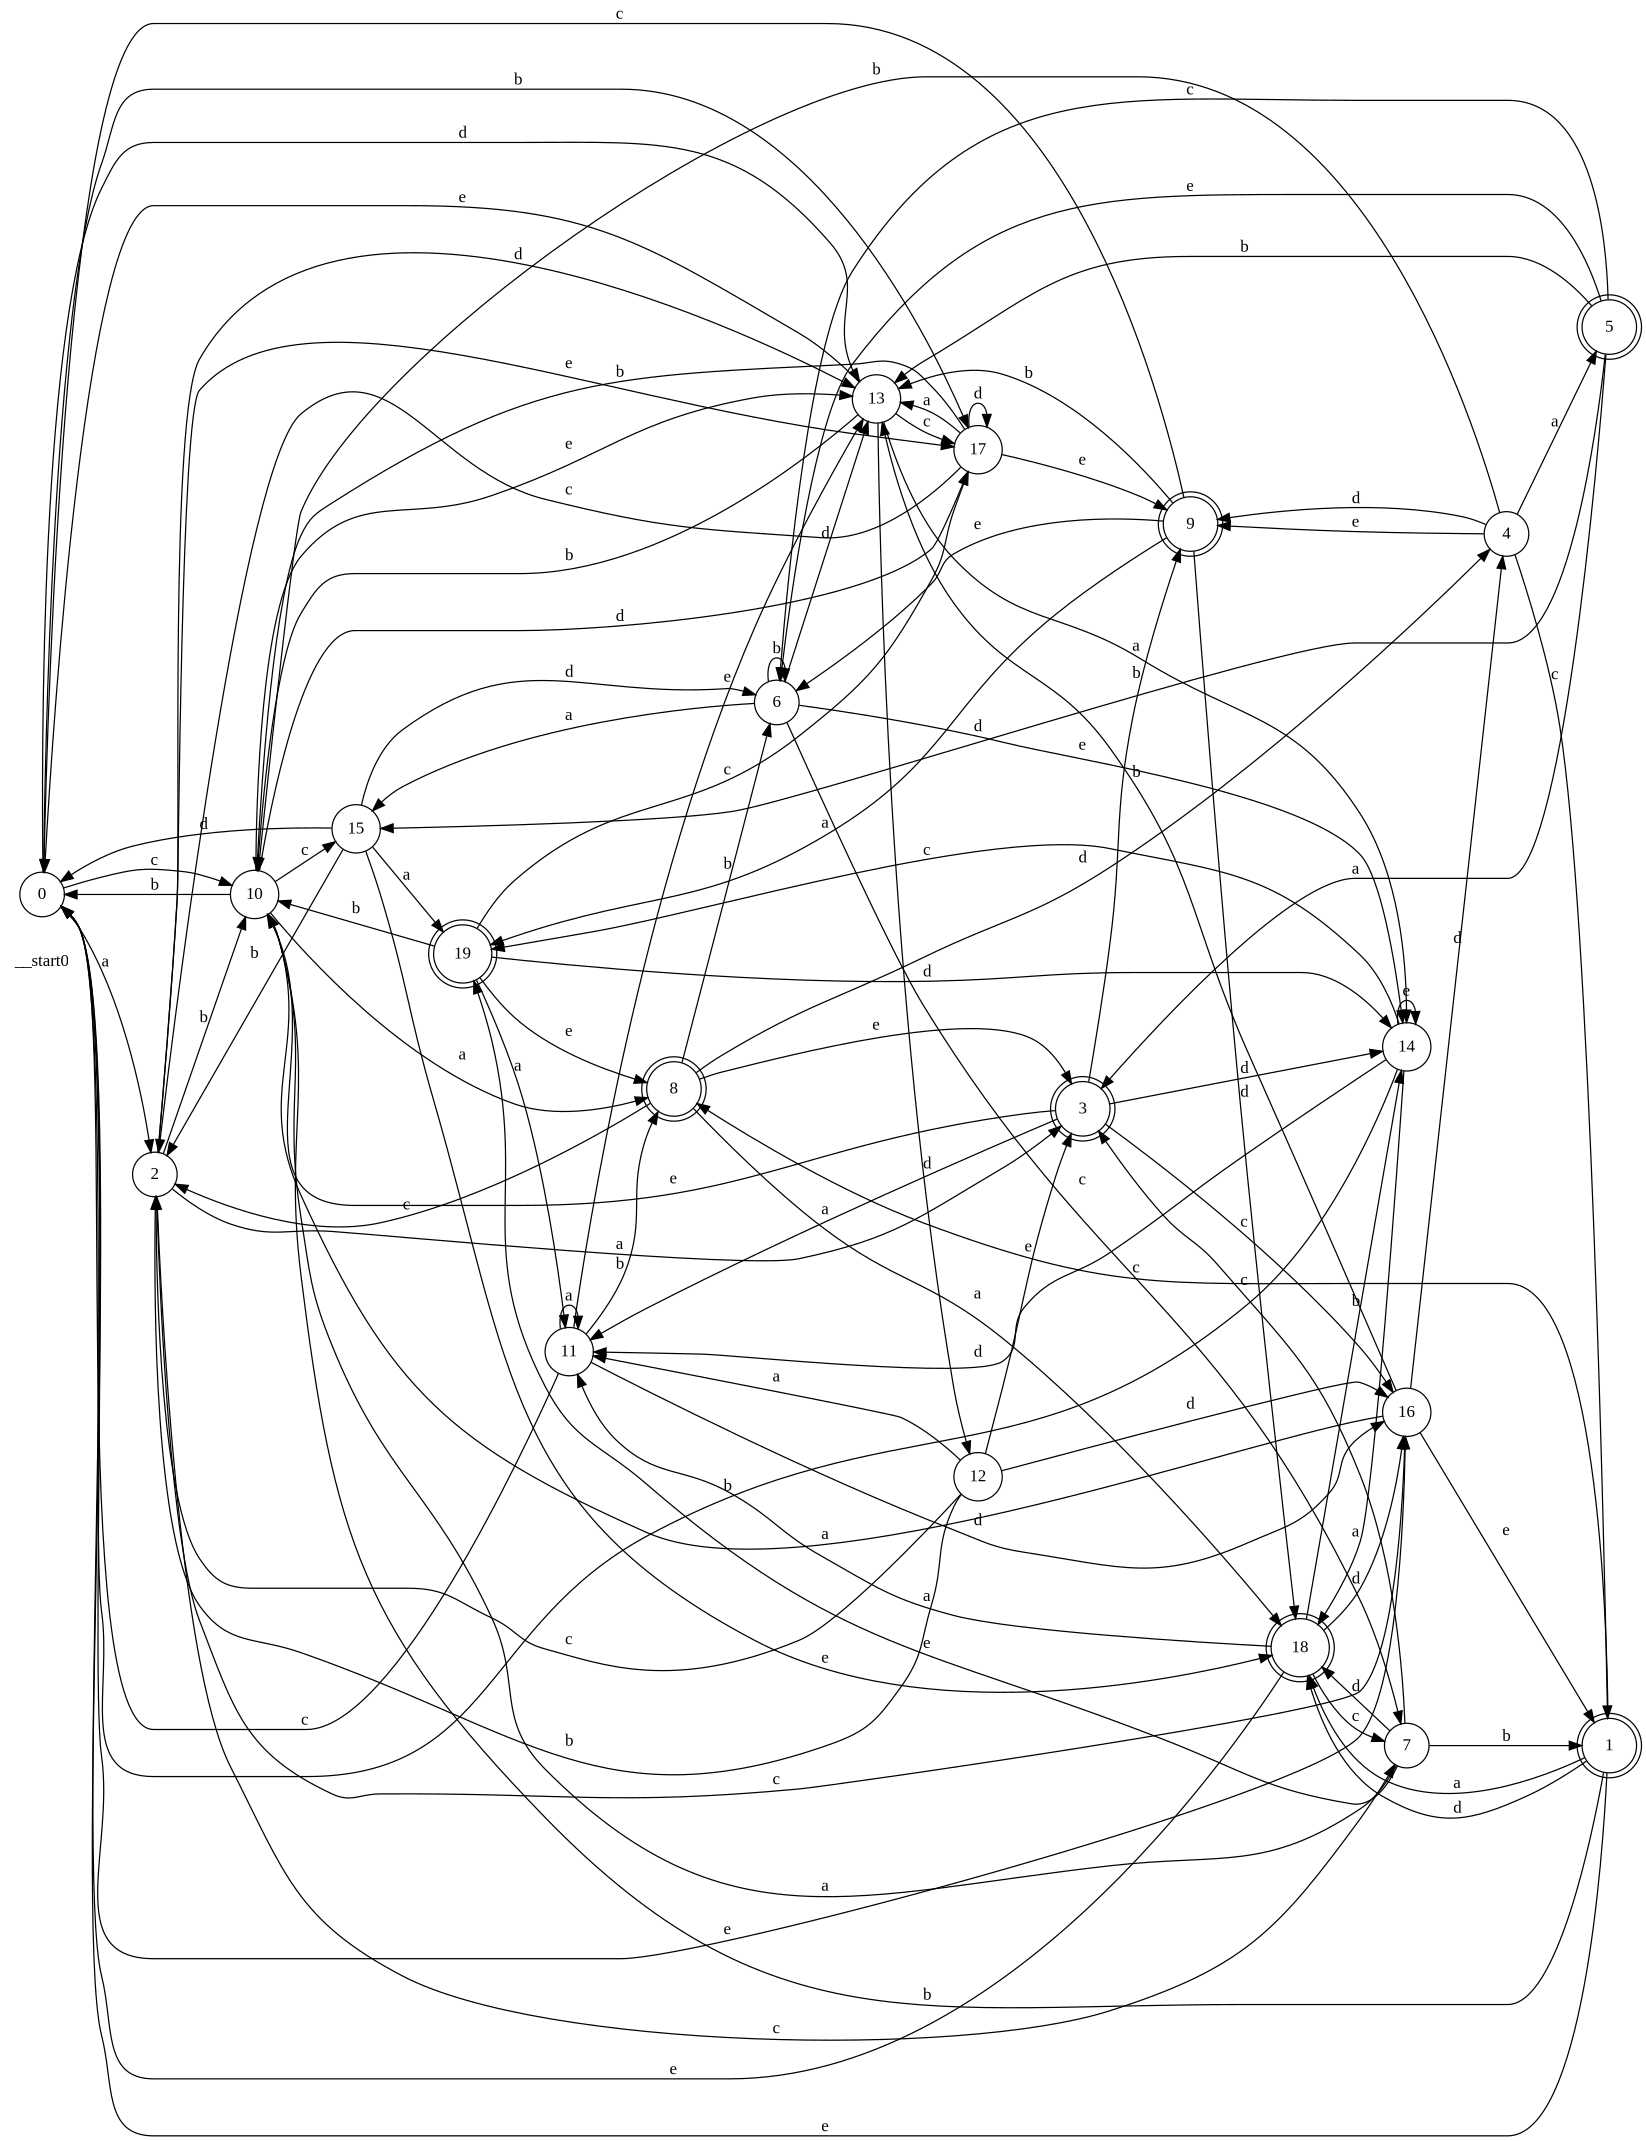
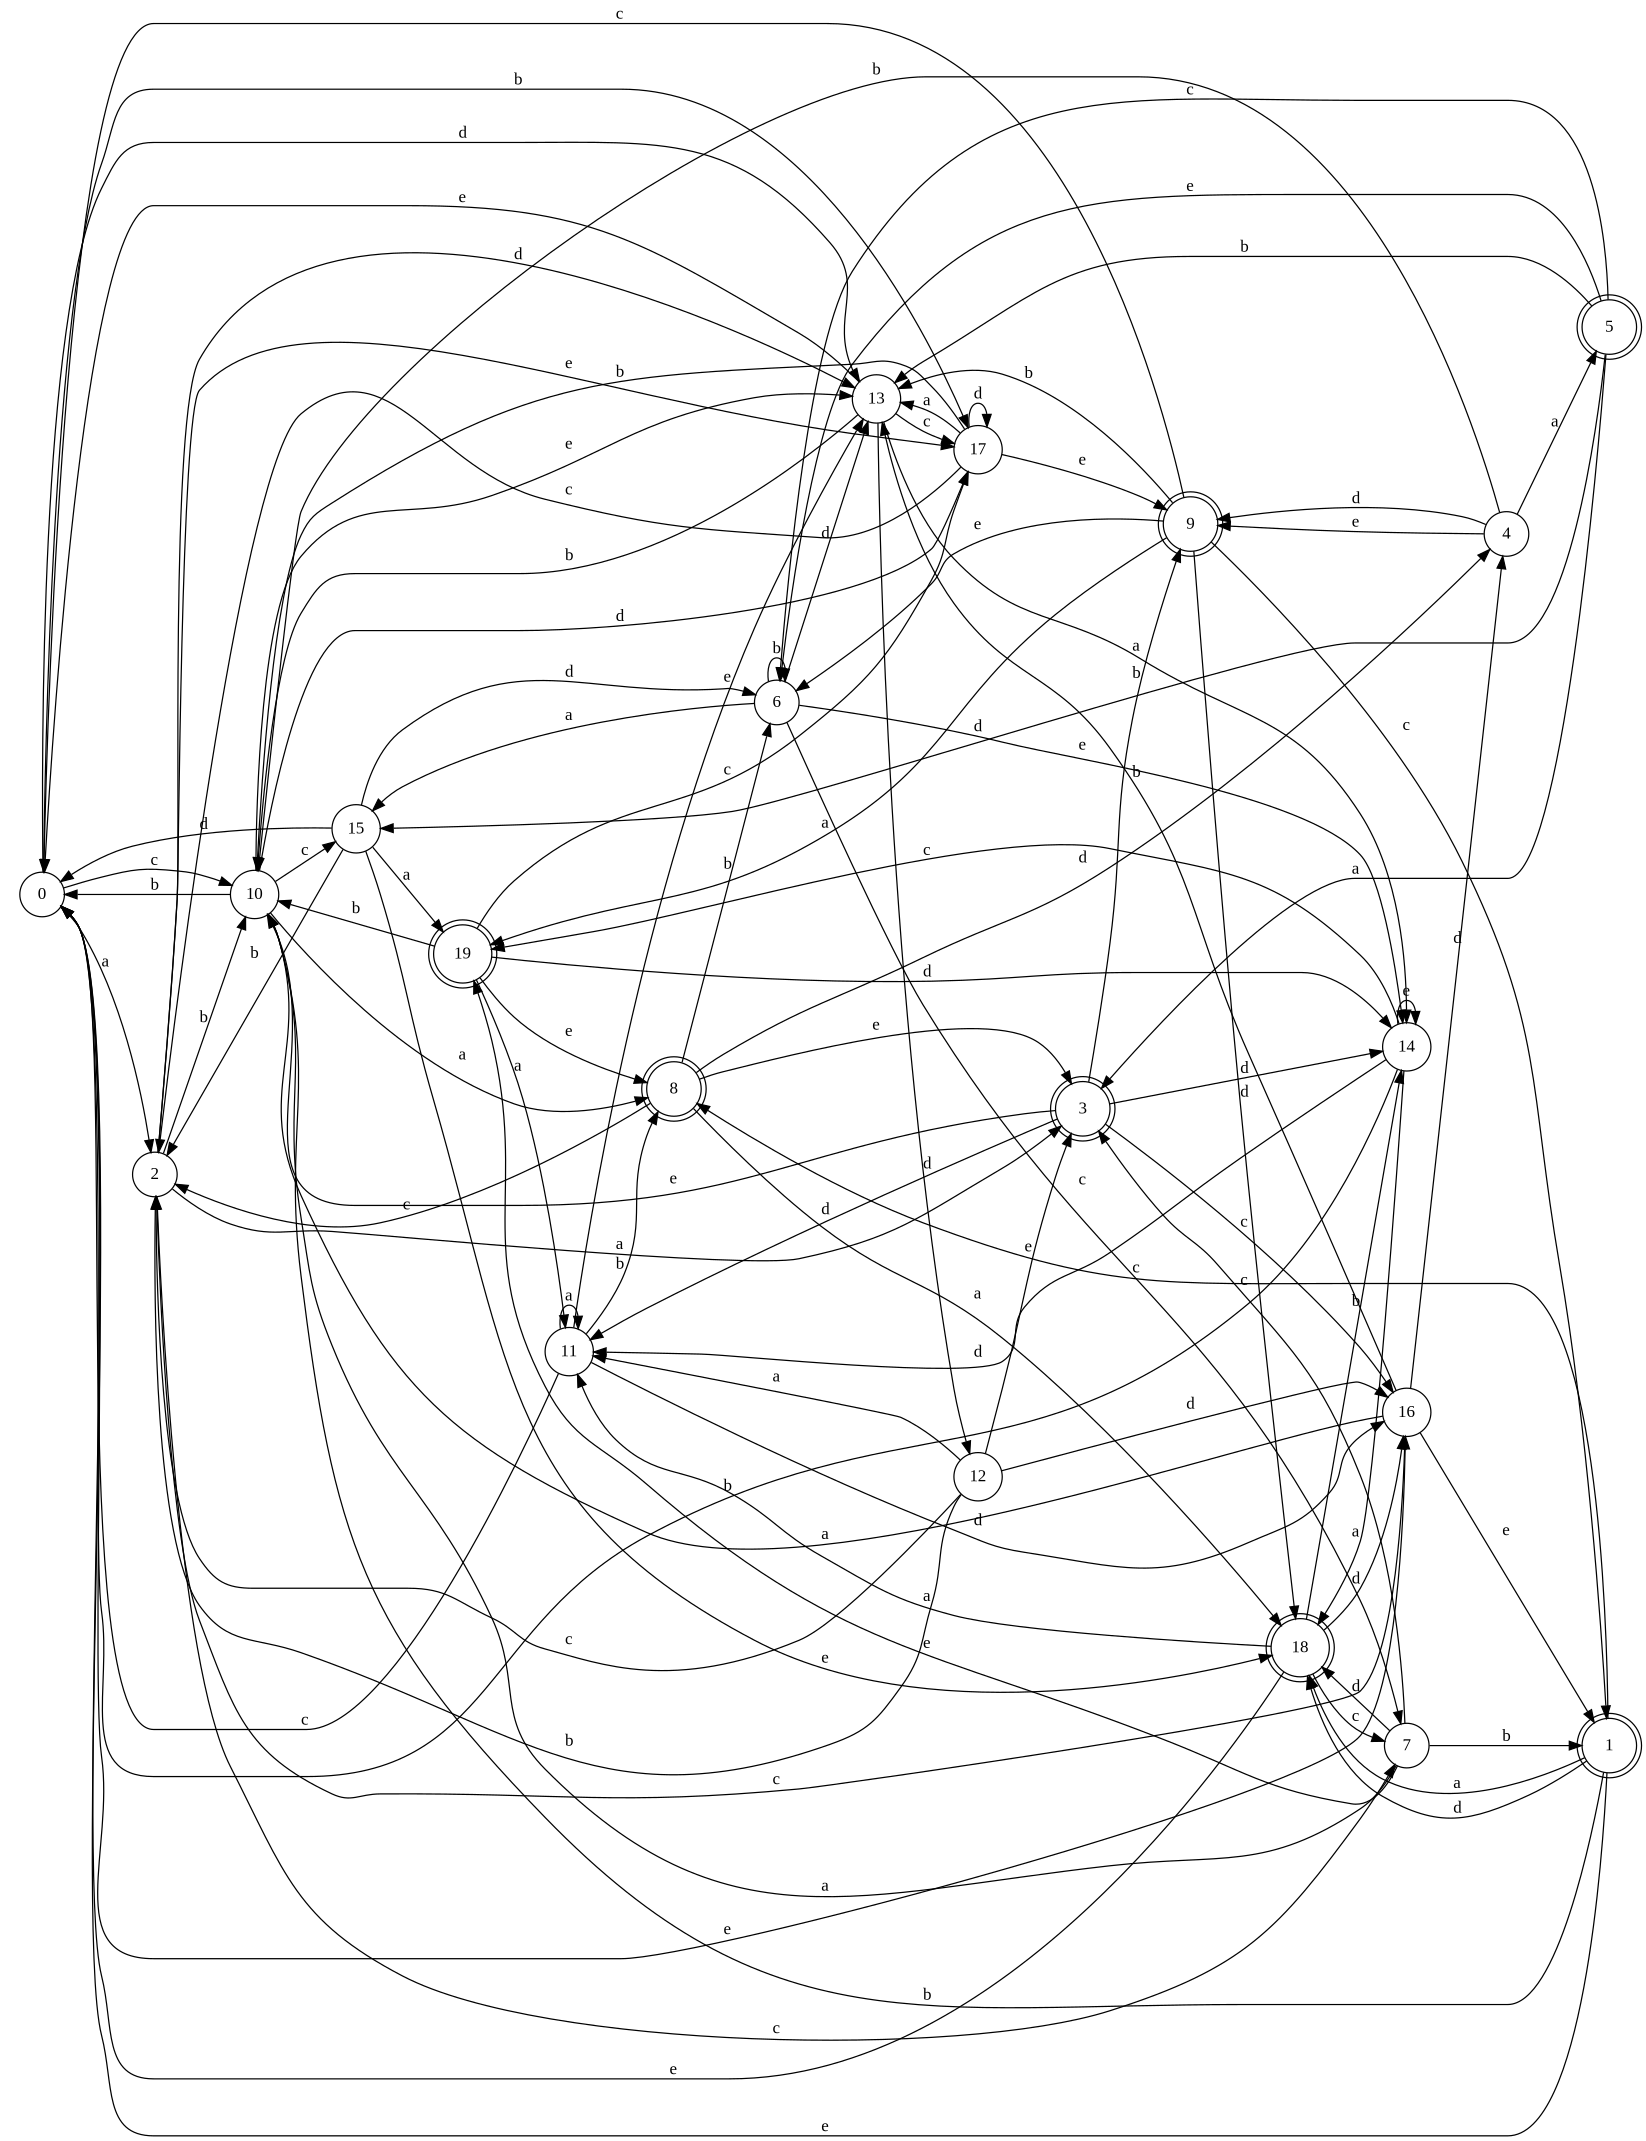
node "__start0": removed
edge "4" -> "1": now "9" -> "1"
edge "3" -> "11": label "a" -> "d"
